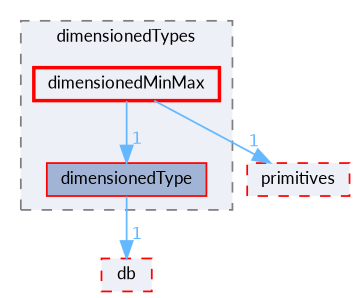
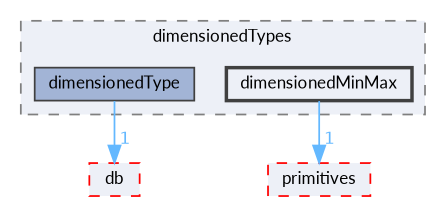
node "dimensionedMinMax": color red -> grey25
edge "dimensionedMinMax" -> "dimensionedType": removed
node "dimensionedType": color red -> grey25
